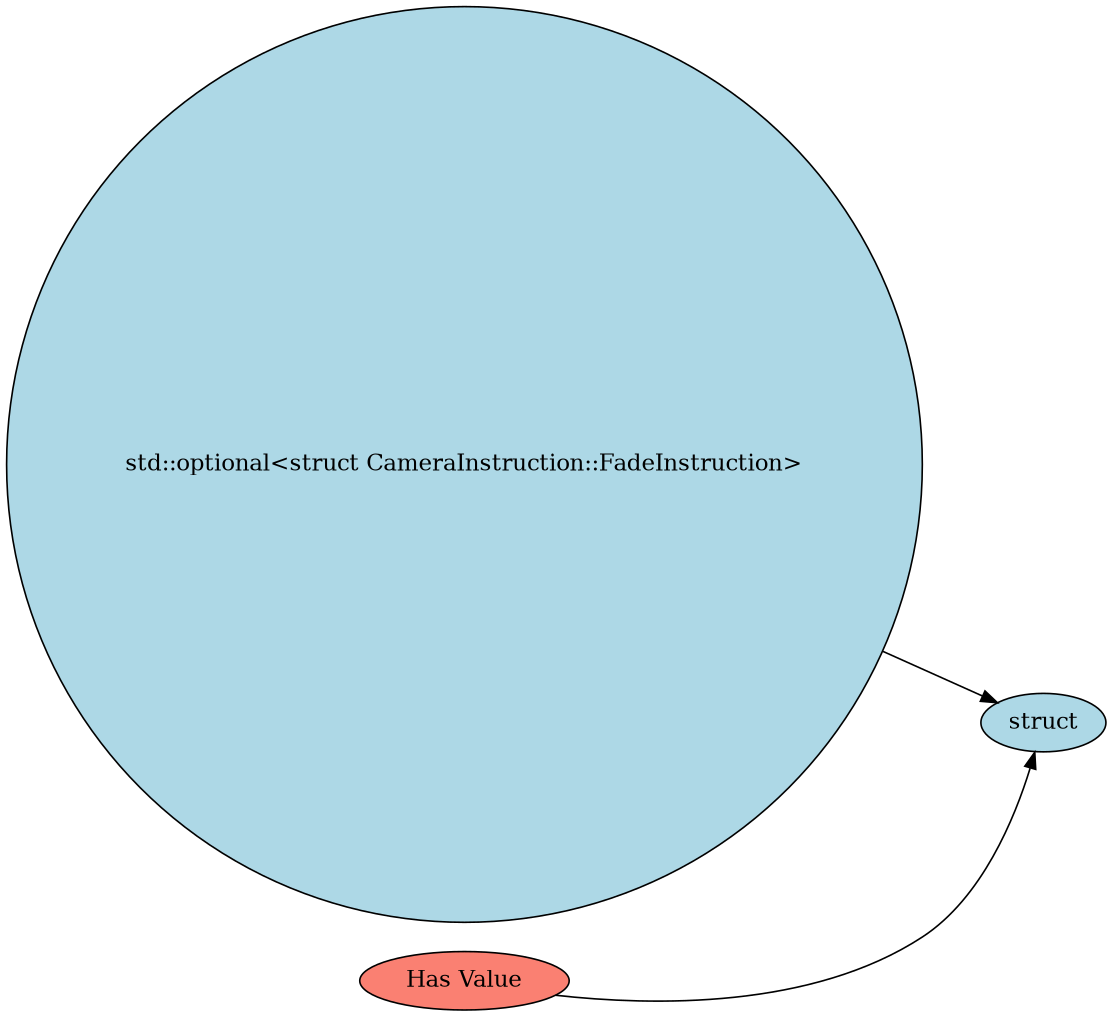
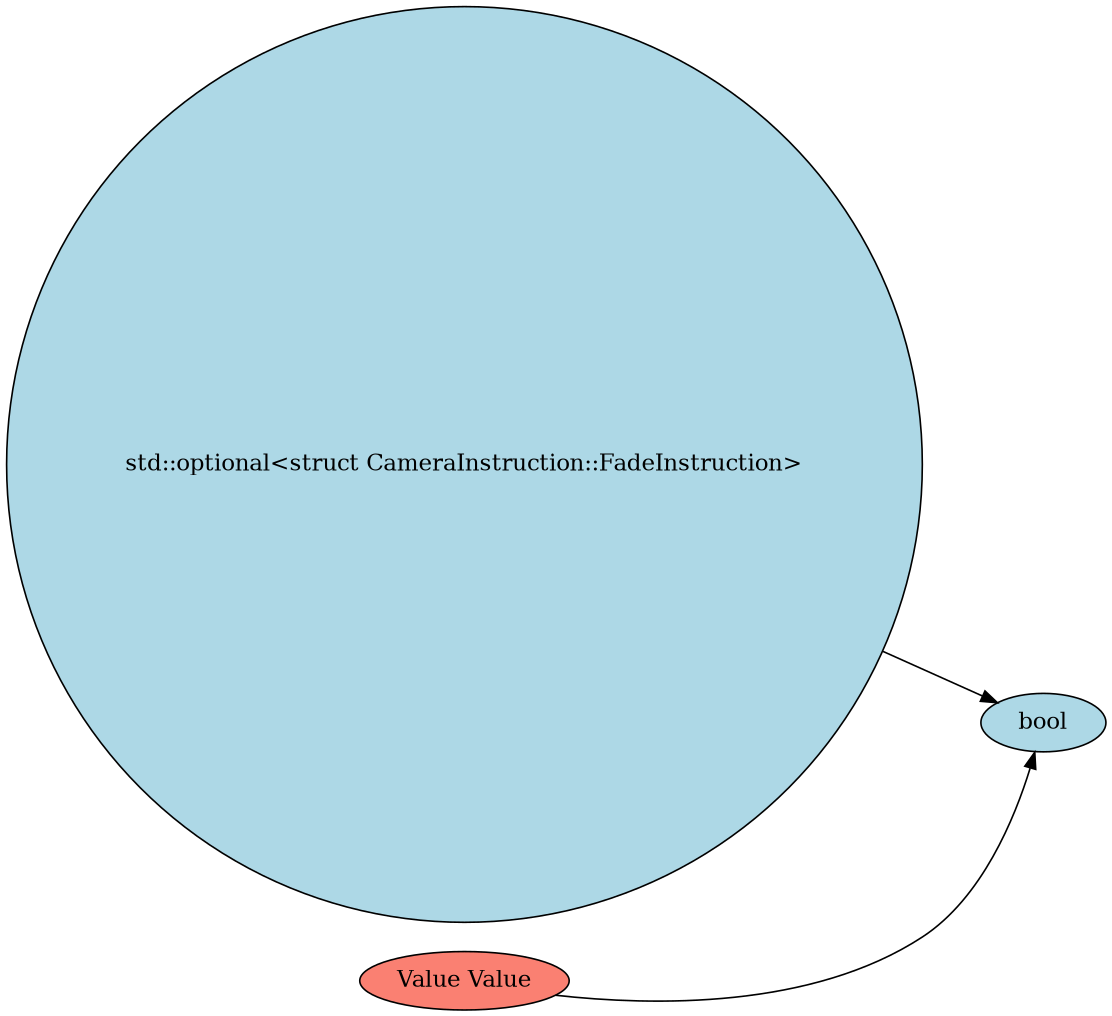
node "struct": label "struct" -> "bool"
node "Has Value": label "Has Value" -> "Value Value"
